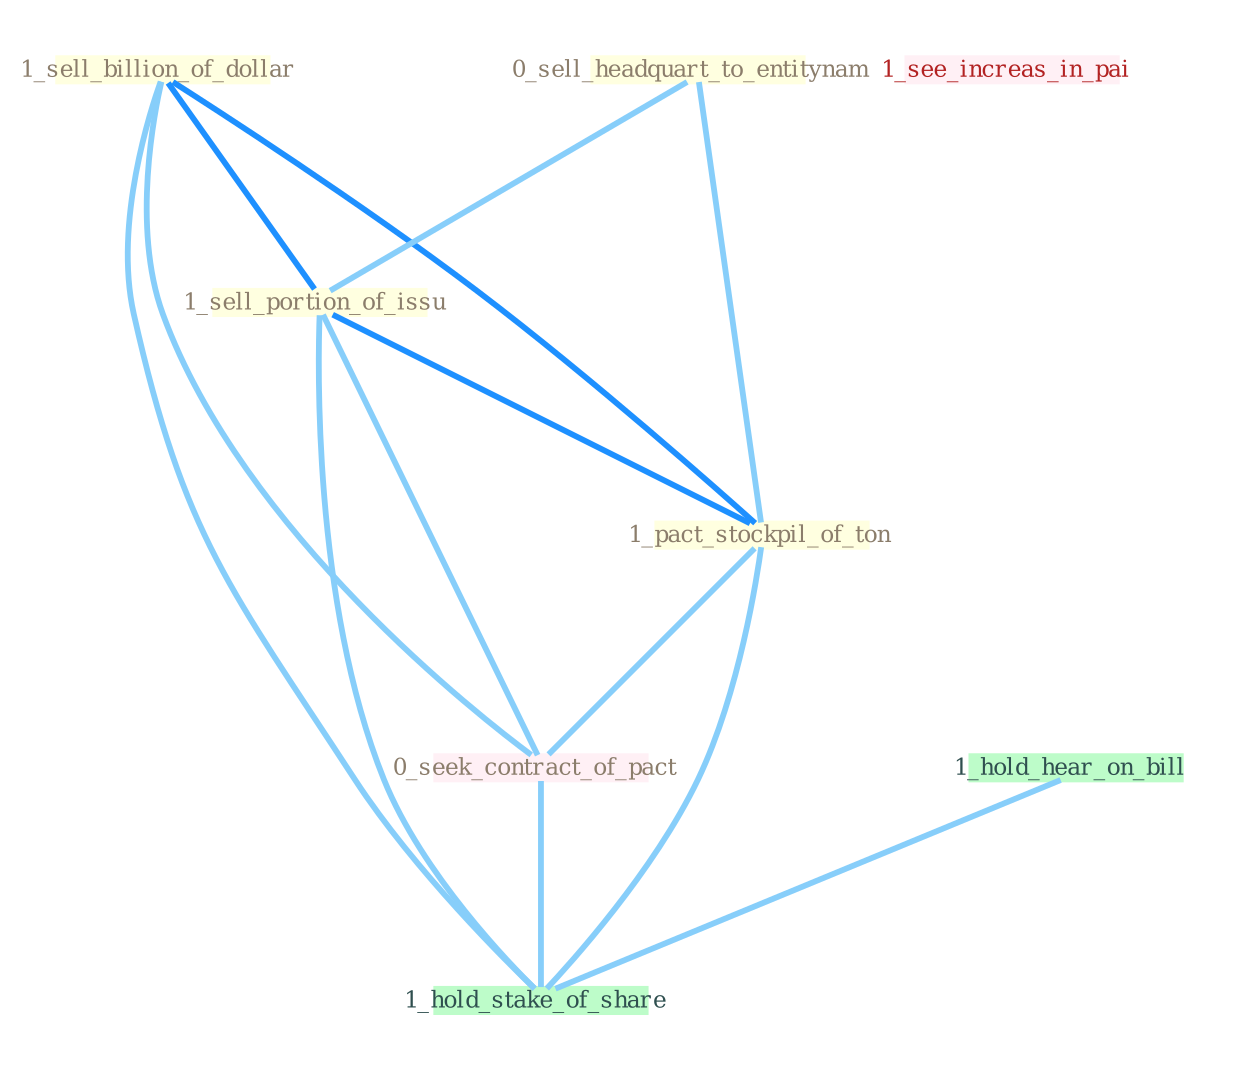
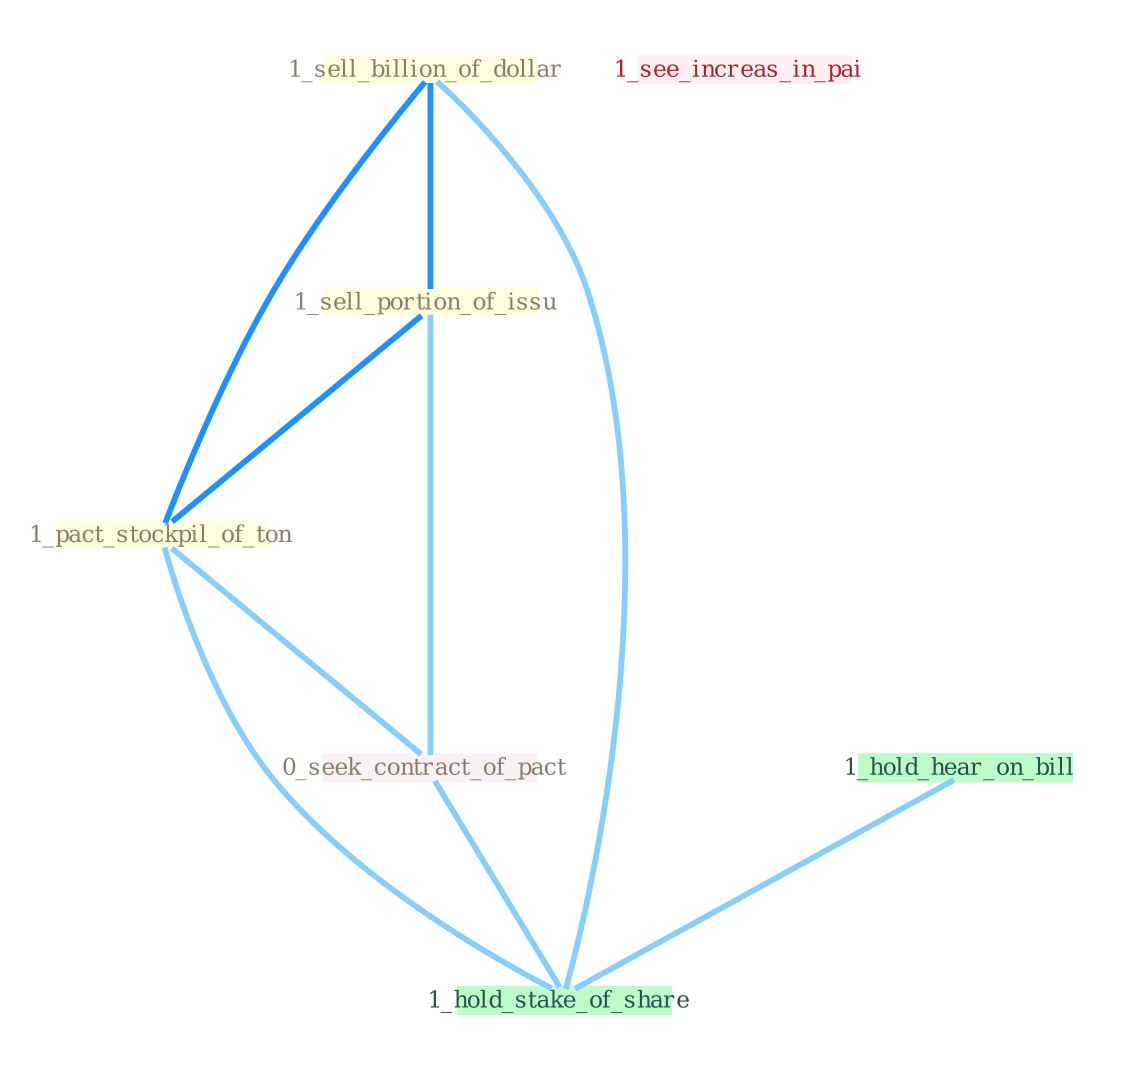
node "0_sell_headquart_to_entitynam": removed
edge "1_sell_billion_of_dollar" -- "0_seek_contract_of_pact": removed
edge "1_sell_portion_of_issu" -- "1_hold_stake_of_share": removed
